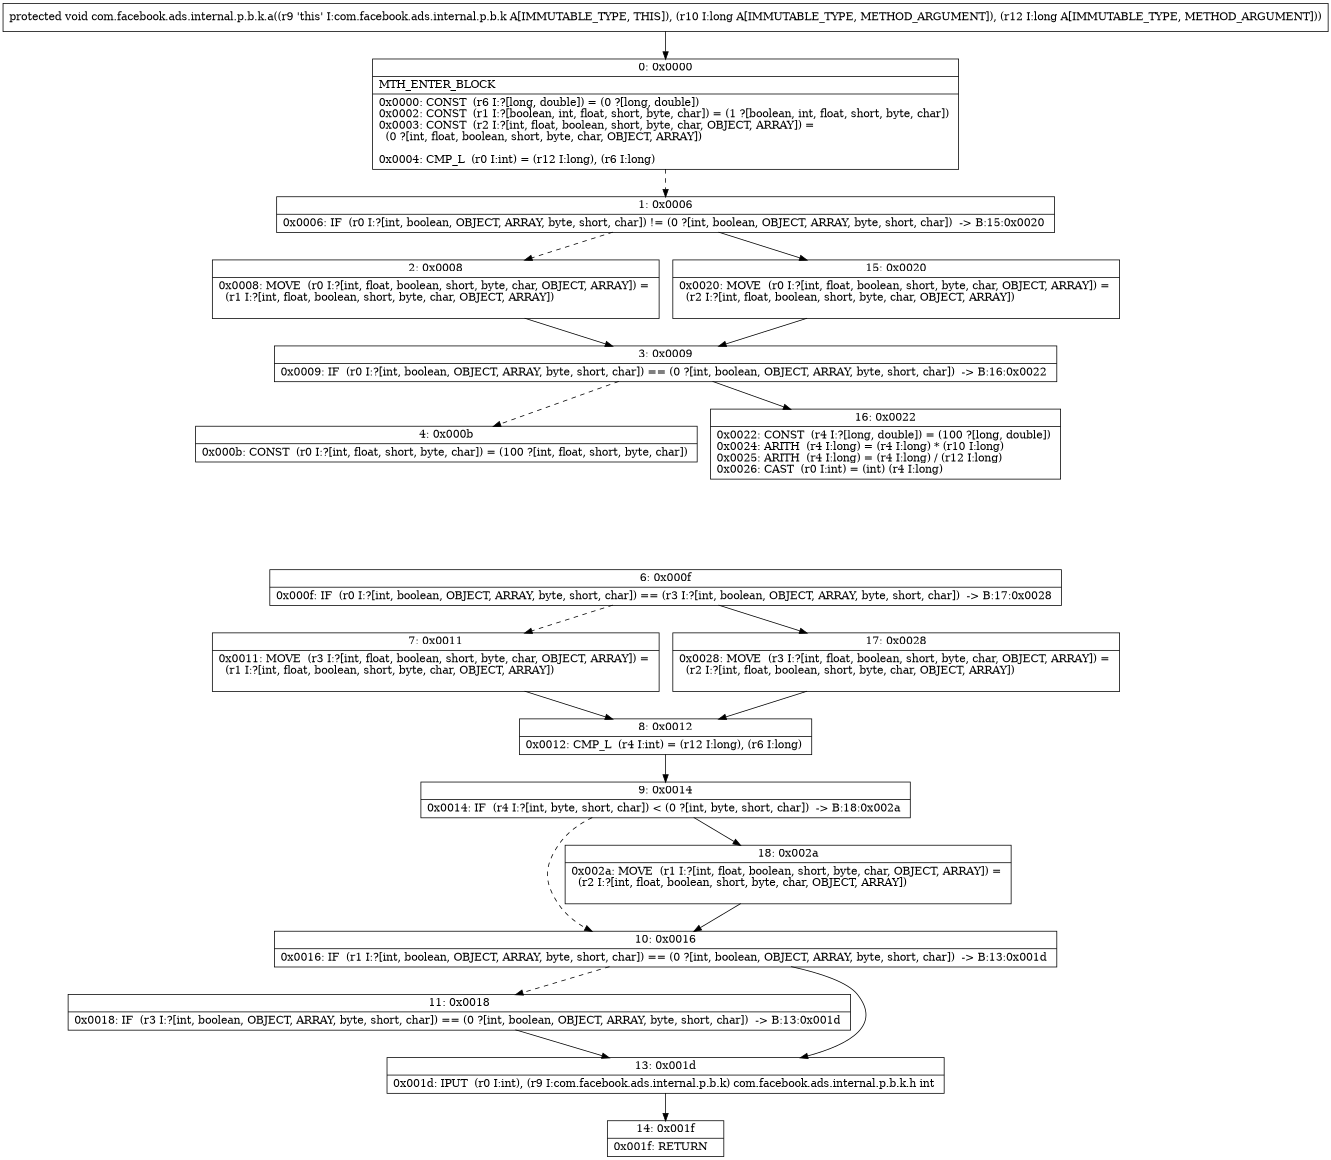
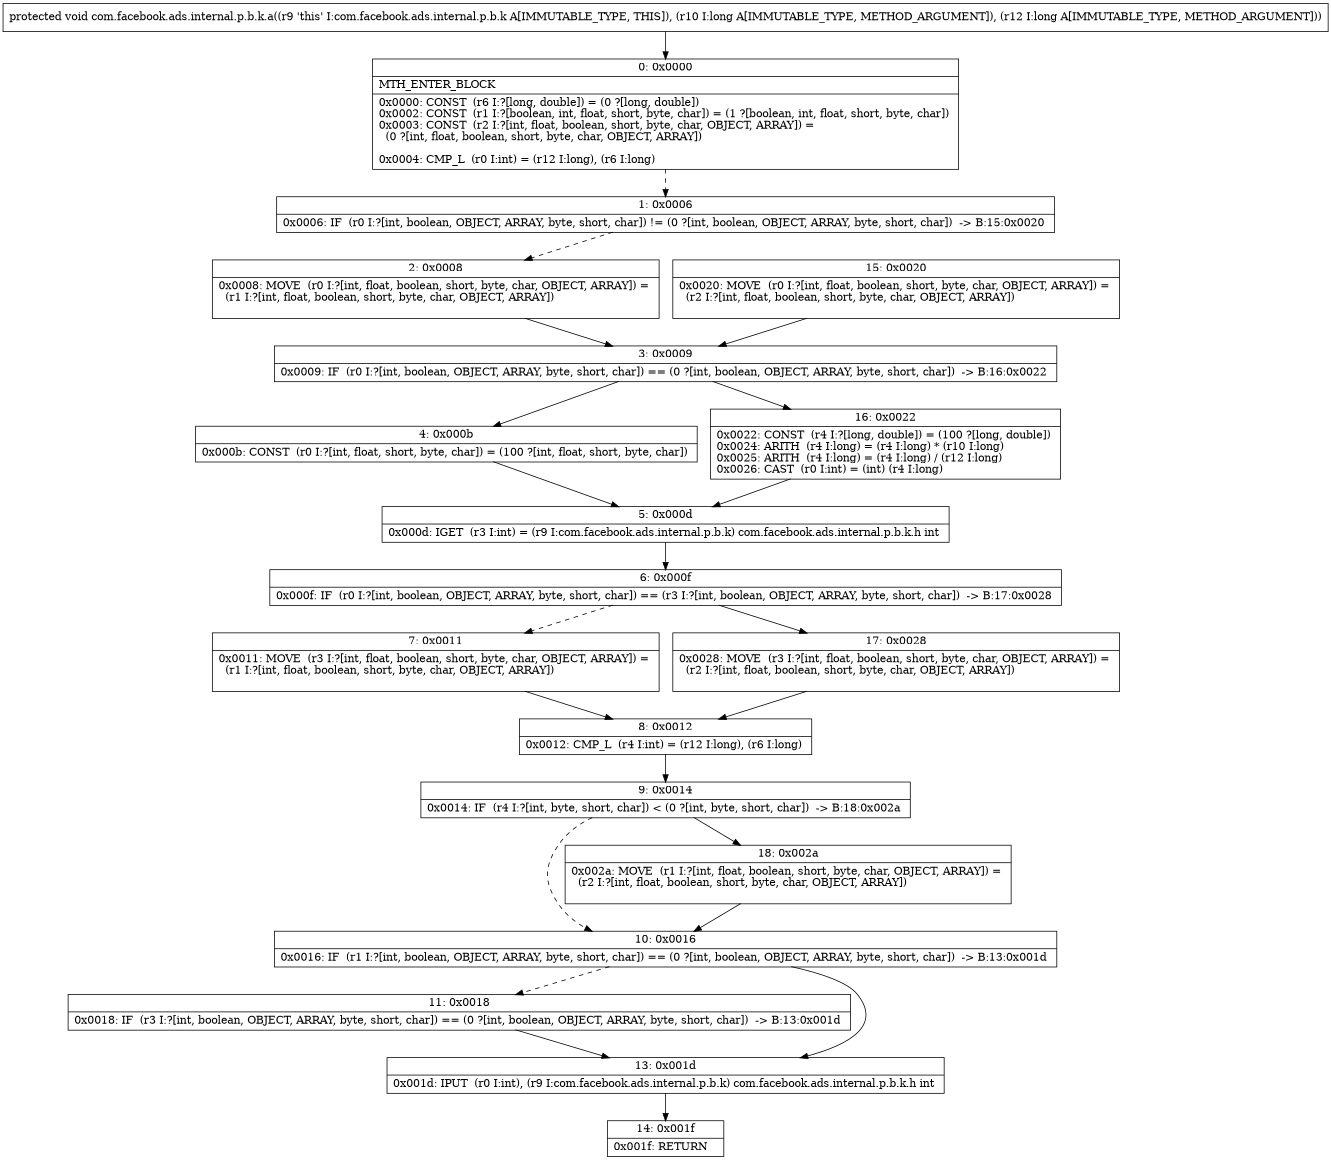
edge "1: 0x0006" -> "15: 0x0020": removed
edge "3: 0x0009" -> "4: 0x000b": style dashed -> solid
node "5: 0x000d": added
